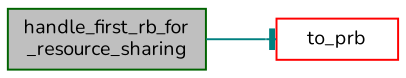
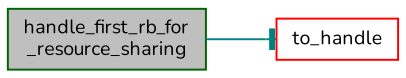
node "to_prb": label "to_prb" -> "to_handle"
